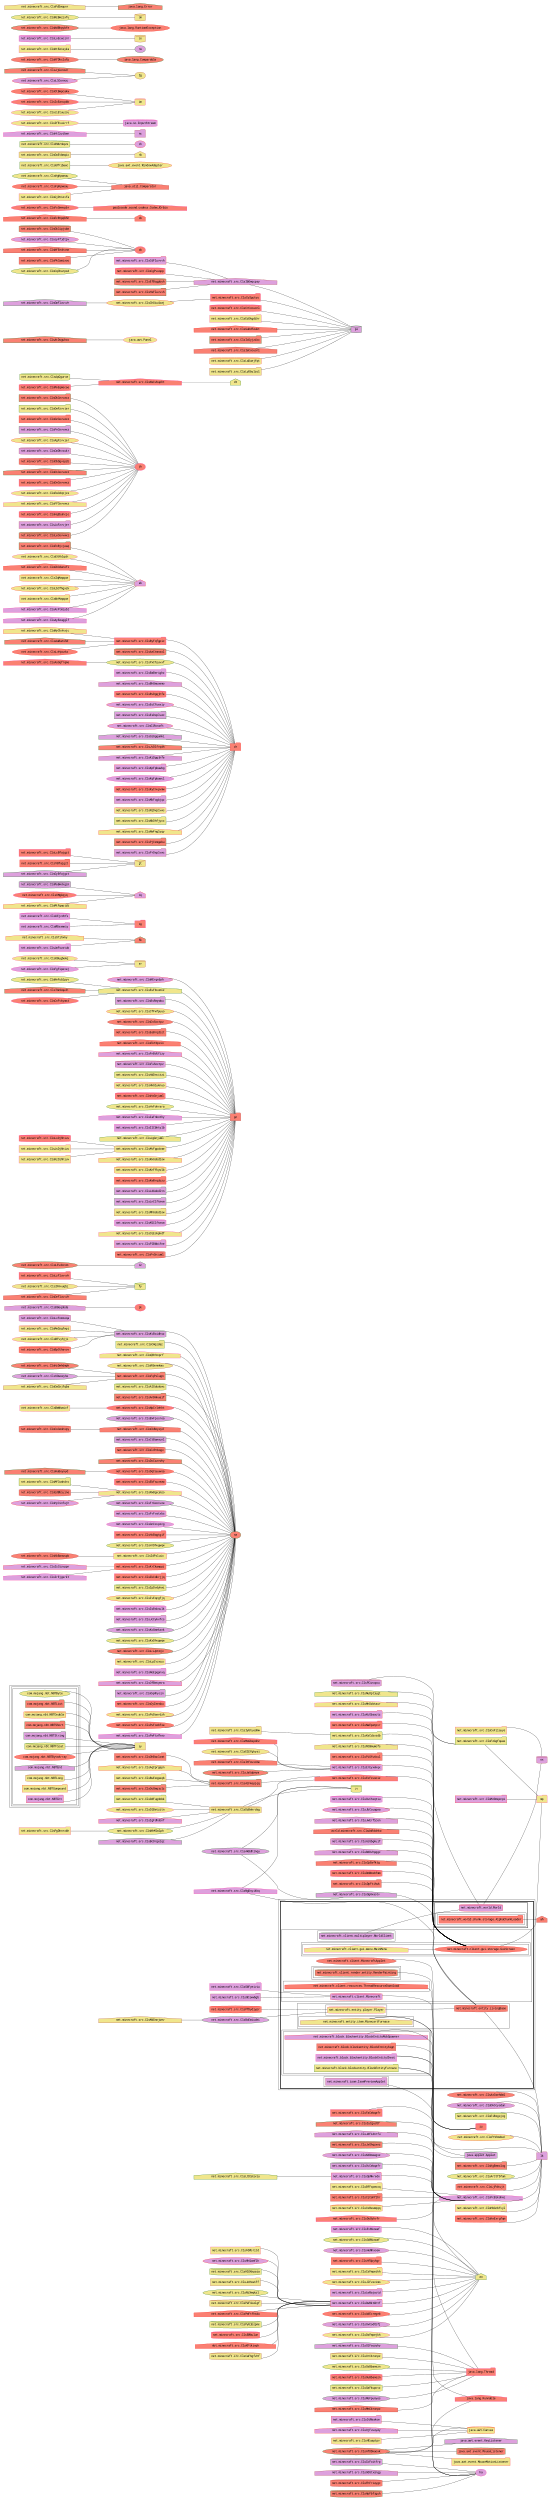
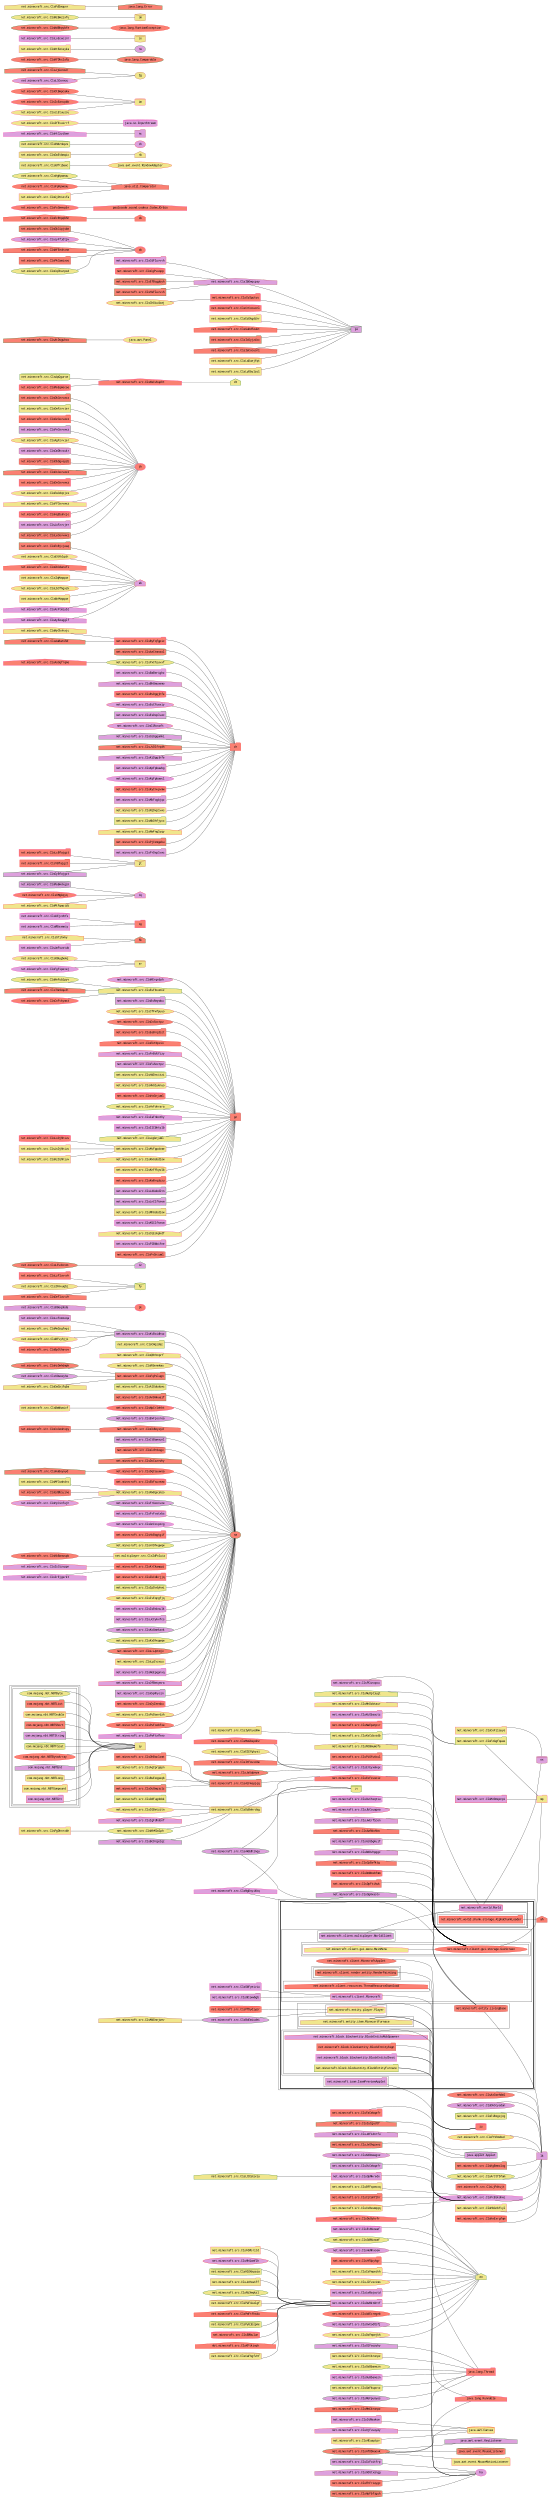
node "net.minecraft.src.ClsGmFluvvvh": removed
node "net.minecraft.src.ClsLvHpczkx": removed
node "net.minecraft.src.ClsIdPxluix": label "net.minecraft.src.ClsIdPxluix" -> "net.multiplayer.src.ClsIdPxluix"
node "world.minecraft.src.ClsAwRdohkw": label "world.minecraft.src.ClsAwRdohkw" -> "net.minecraft.src.ClsAwRdohkw"
edge "net.minecraft.entity.LivingBase" -- "net.minecraft.entity.player.Player": now "net.minecraft.src.ClsArCtfbfam" -- "net.minecraft.entity.player.Player"
node "net.minecraft.src.ClsOuBbanezn": fillcolor salmon -> plum
